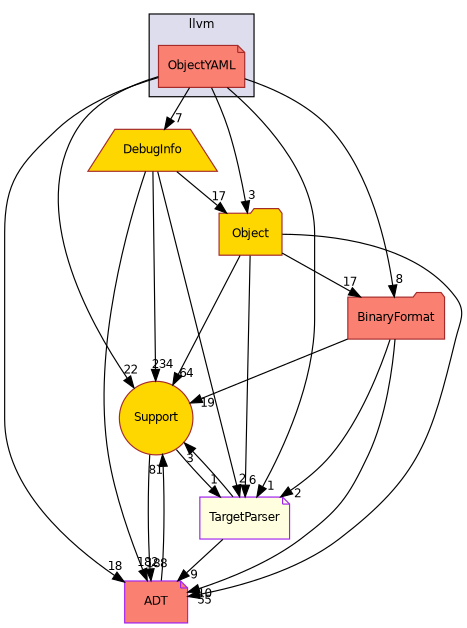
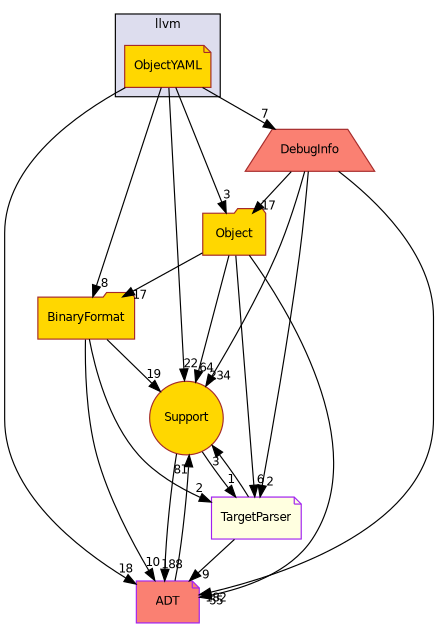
node "ObjectYAML": fillcolor salmon -> gold
node "DebugInfo": fillcolor gold -> salmon
edge "ObjectYAML" -> "TargetParser": removed
node "BinaryFormat": fillcolor salmon -> gold
